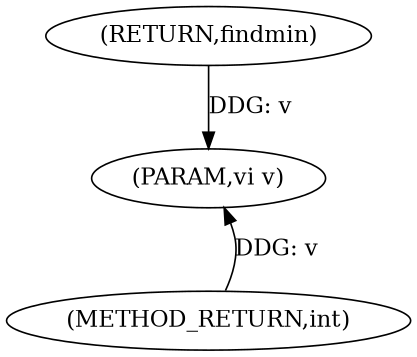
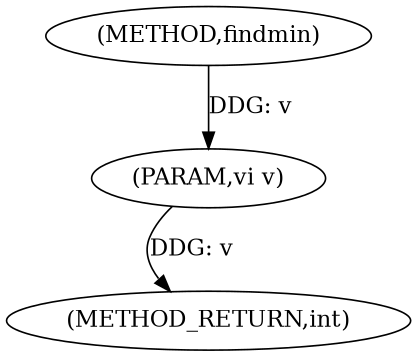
node "(RETURN,findmin)": label "(RETURN,findmin)" -> "(METHOD,findmin)"
edge "(METHOD_RETURN,int)" -> "(PARAM,vi v)": reversed
